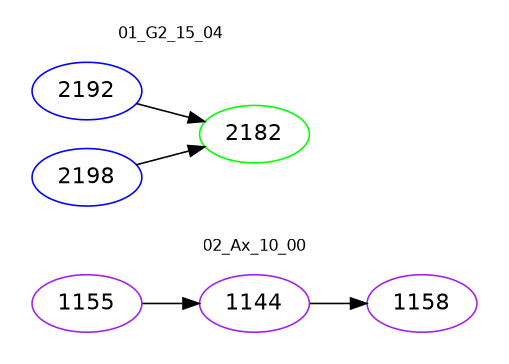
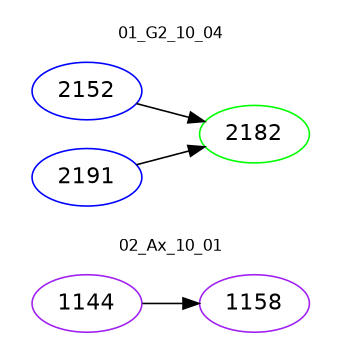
cluster "01_G2_15_04": label "01_G2_15_04" -> "01_G2_10_04"
node "2192": label "2192" -> "2152"
node "2198": label "2198" -> "2191"
cluster "02_Ax_10_00": label "02_Ax_10_00" -> "02_Ax_10_01"
node "1155": removed
